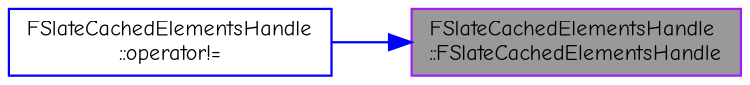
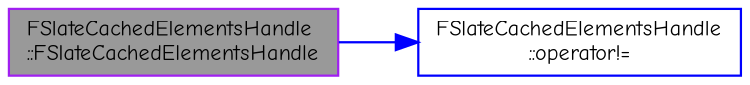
edge "FSlateCachedElementsHandle ::operator!=" -> "FSlateCachedElementsHandle ::FSlateCachedElementsHandle": reversed
